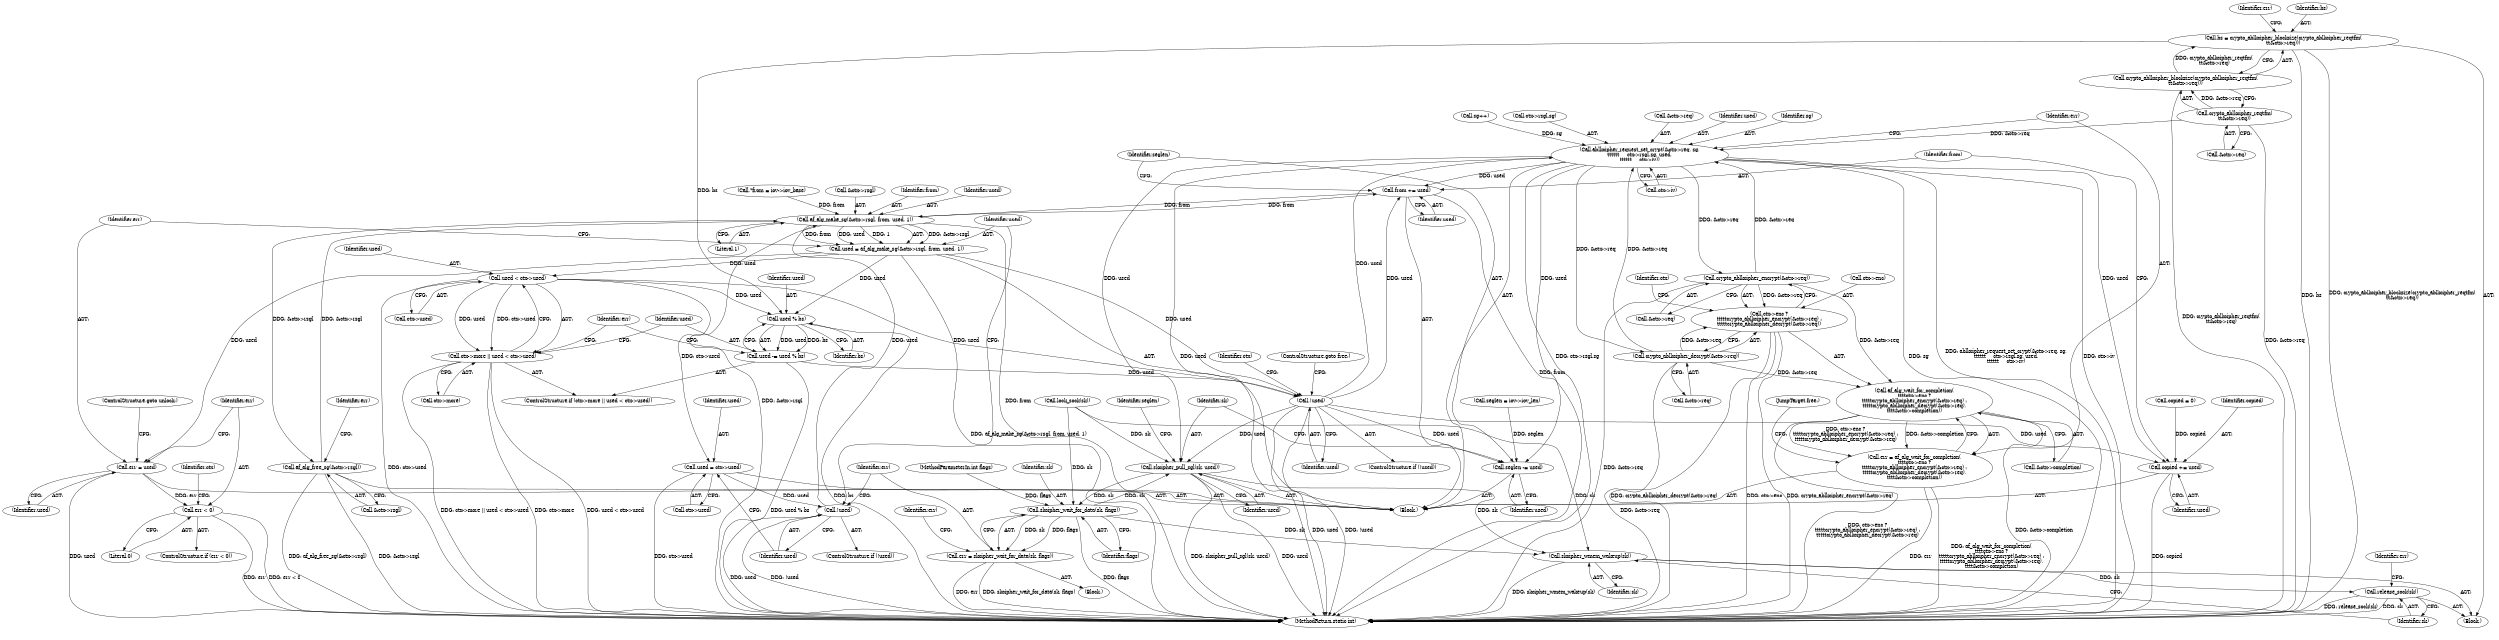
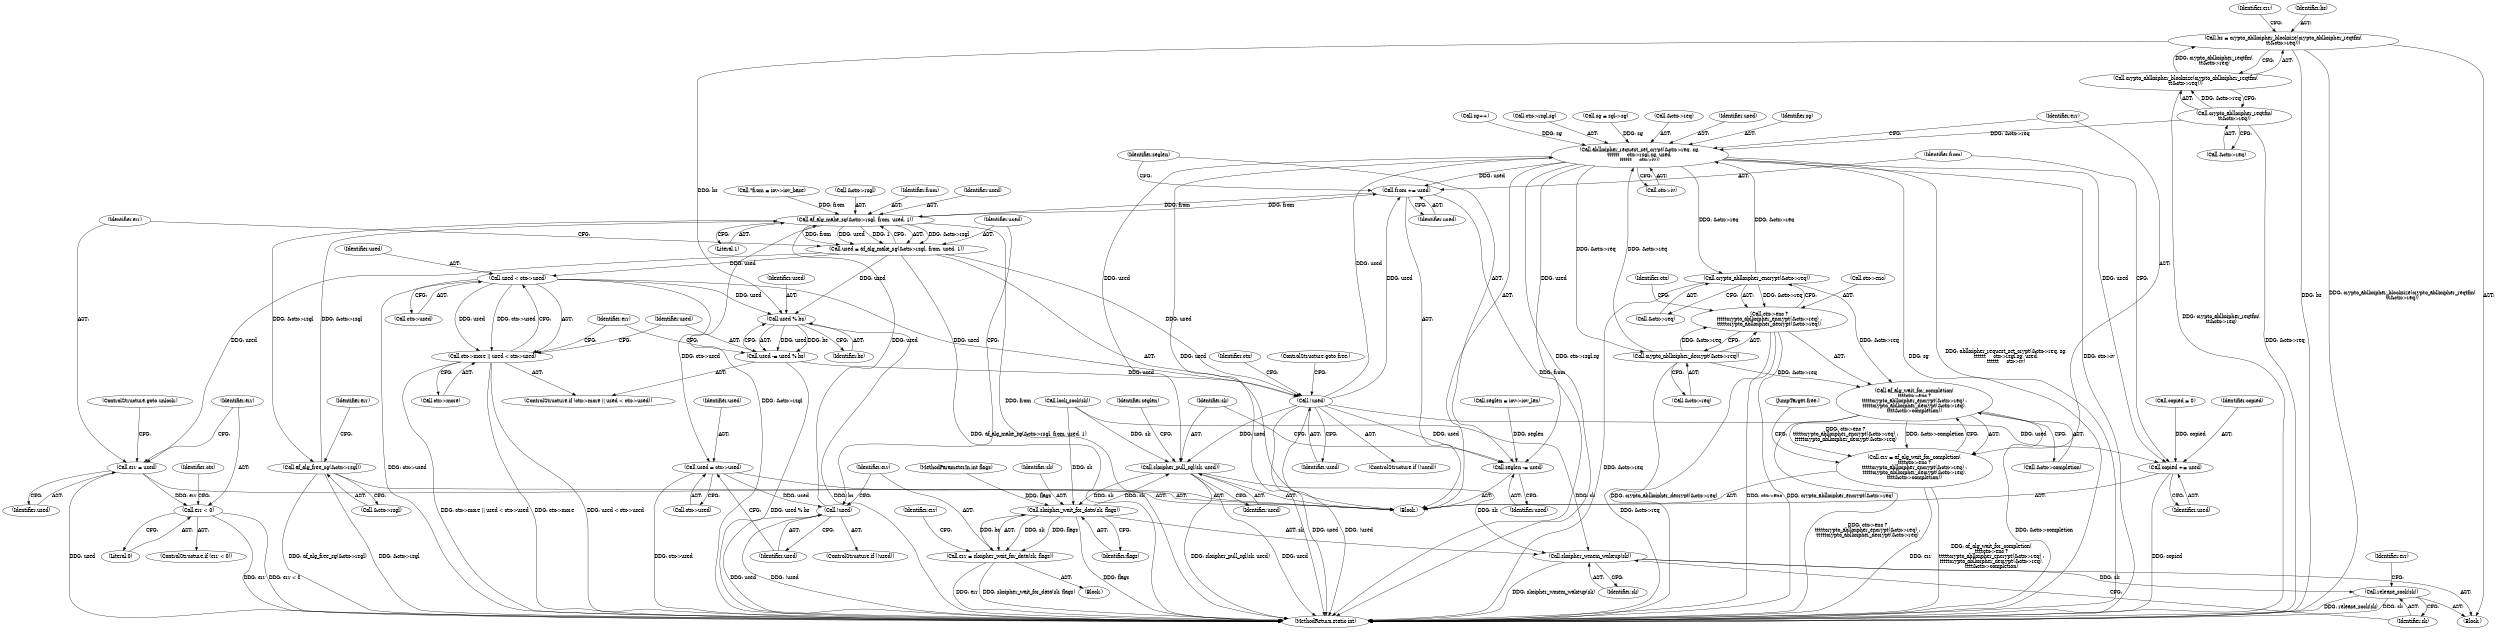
node "(Call,sg = sgl->sg)": added
edge "(Call,used = af_alg_make_sg(&ctx->rsgl, from, used, 1))" -> "(Call,af_alg_make_sg(&ctx->rsgl, from, used, 1))": added, label "CFG:"
edge "(Call,err = skcipher_wait_for_data(sk, flags))" -> "(Call,skcipher_wait_for_data(sk, flags))": label "CFG: " -> "DDG: bs"
edge "(Call,skcipher_wait_for_data(sk, flags))" -> "(Call,skcipher_wmem_wakeup(sk))": label "DDG: sk" -> "AST: sk"
